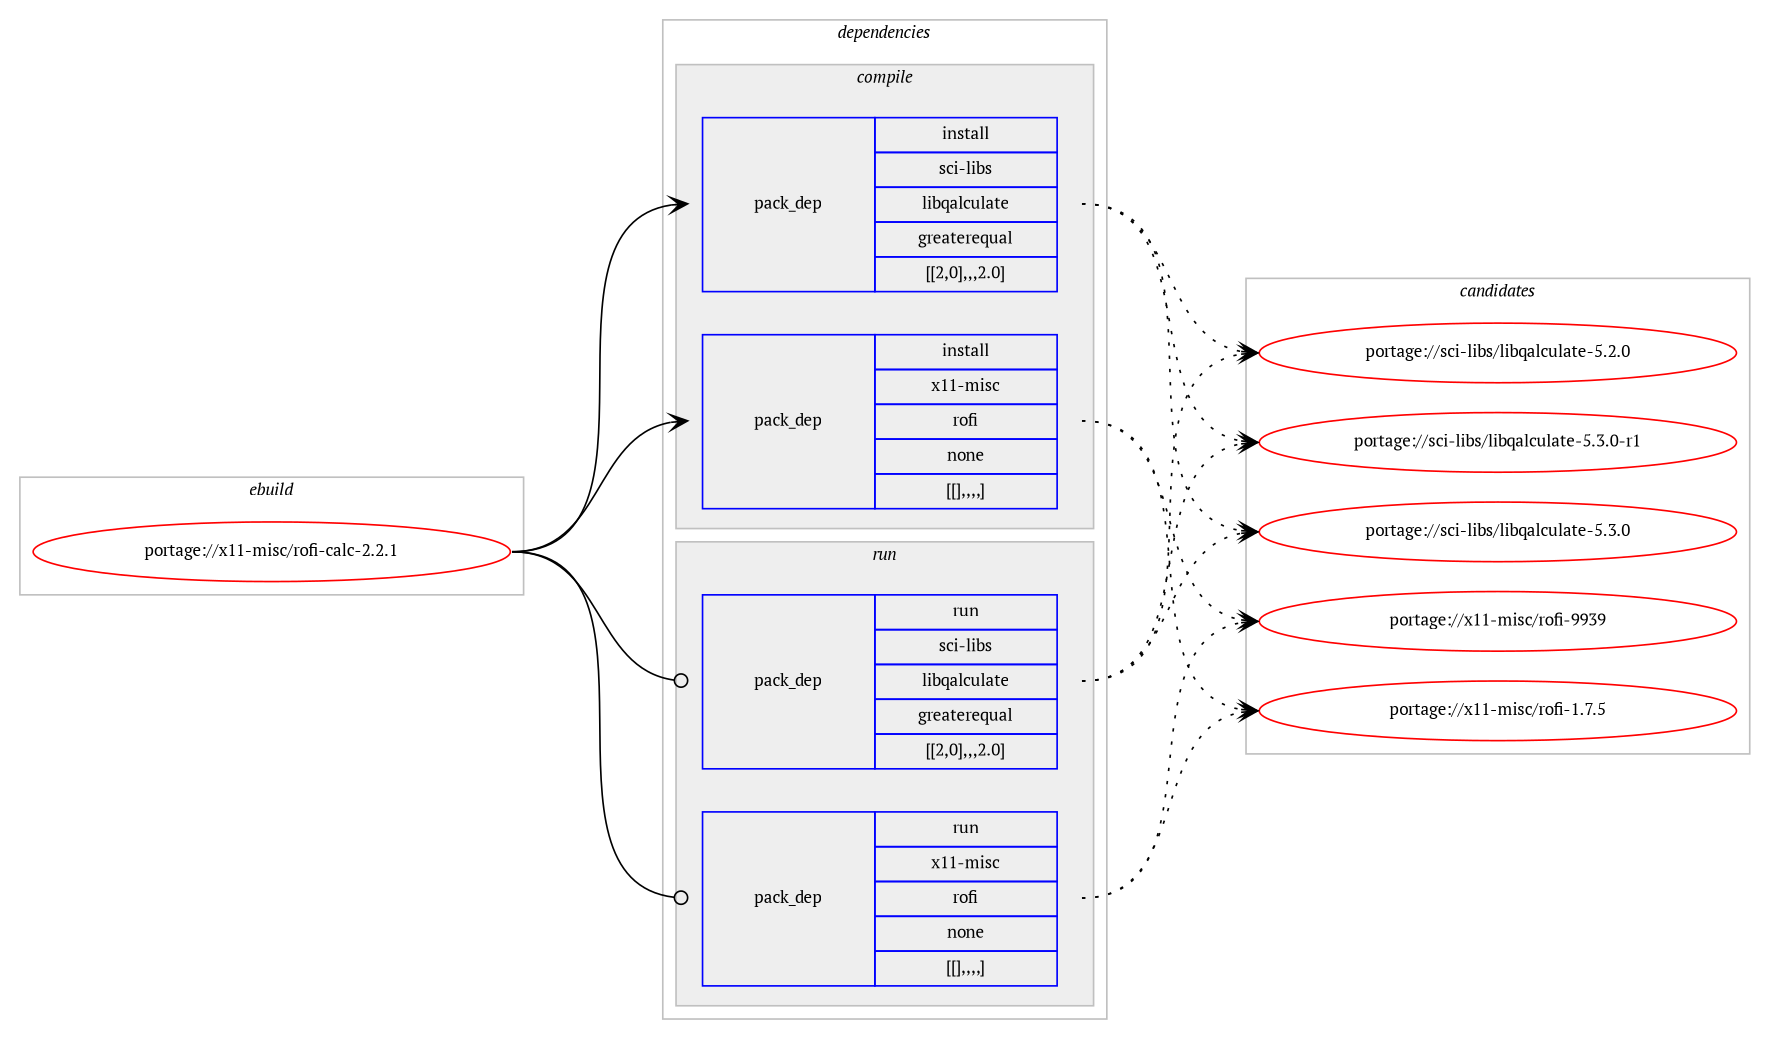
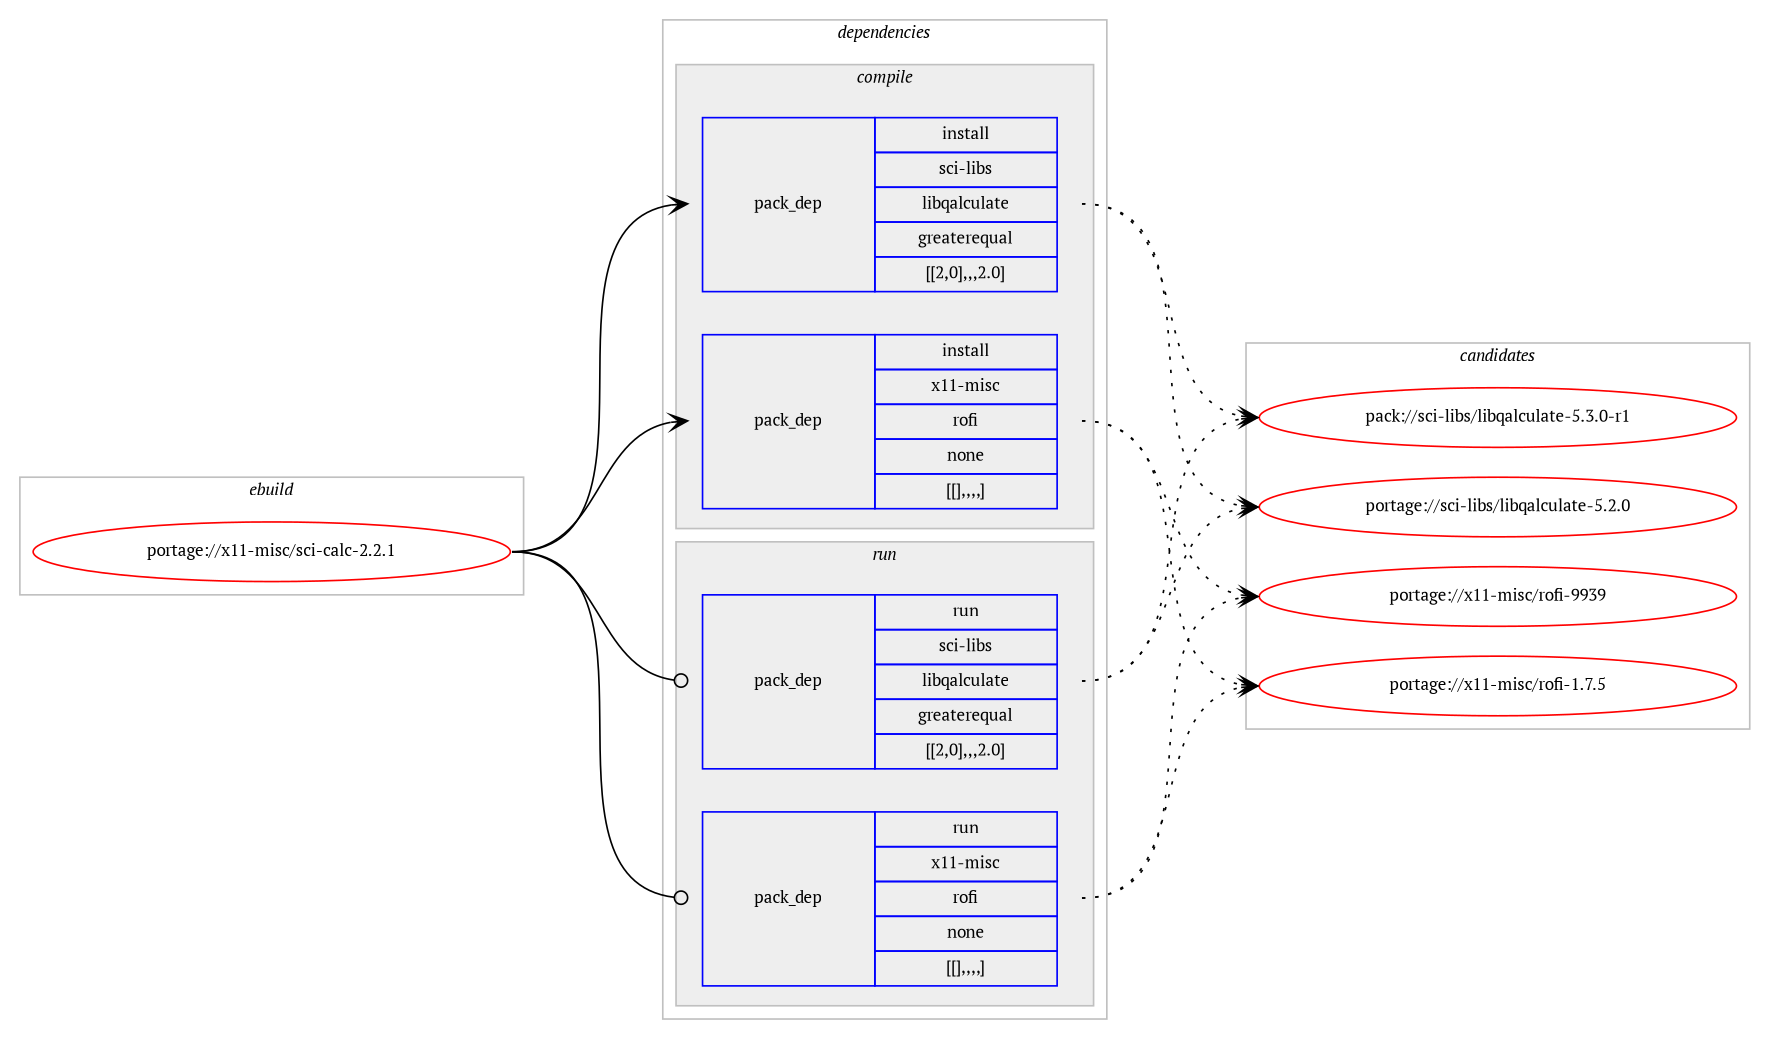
node "portage://sci-libs/libqalculate-5.3.0-r1": label "portage://sci-libs/libqalculate-5.3.0-r1" -> "pack://sci-libs/libqalculate-5.3.0-r1"
node "portage://sci-libs/libqalculate-5.3.0": removed
node "portage://x11-misc/rofi-calc-2.2.1": label "portage://x11-misc/rofi-calc-2.2.1" -> "portage://x11-misc/sci-calc-2.2.1"
